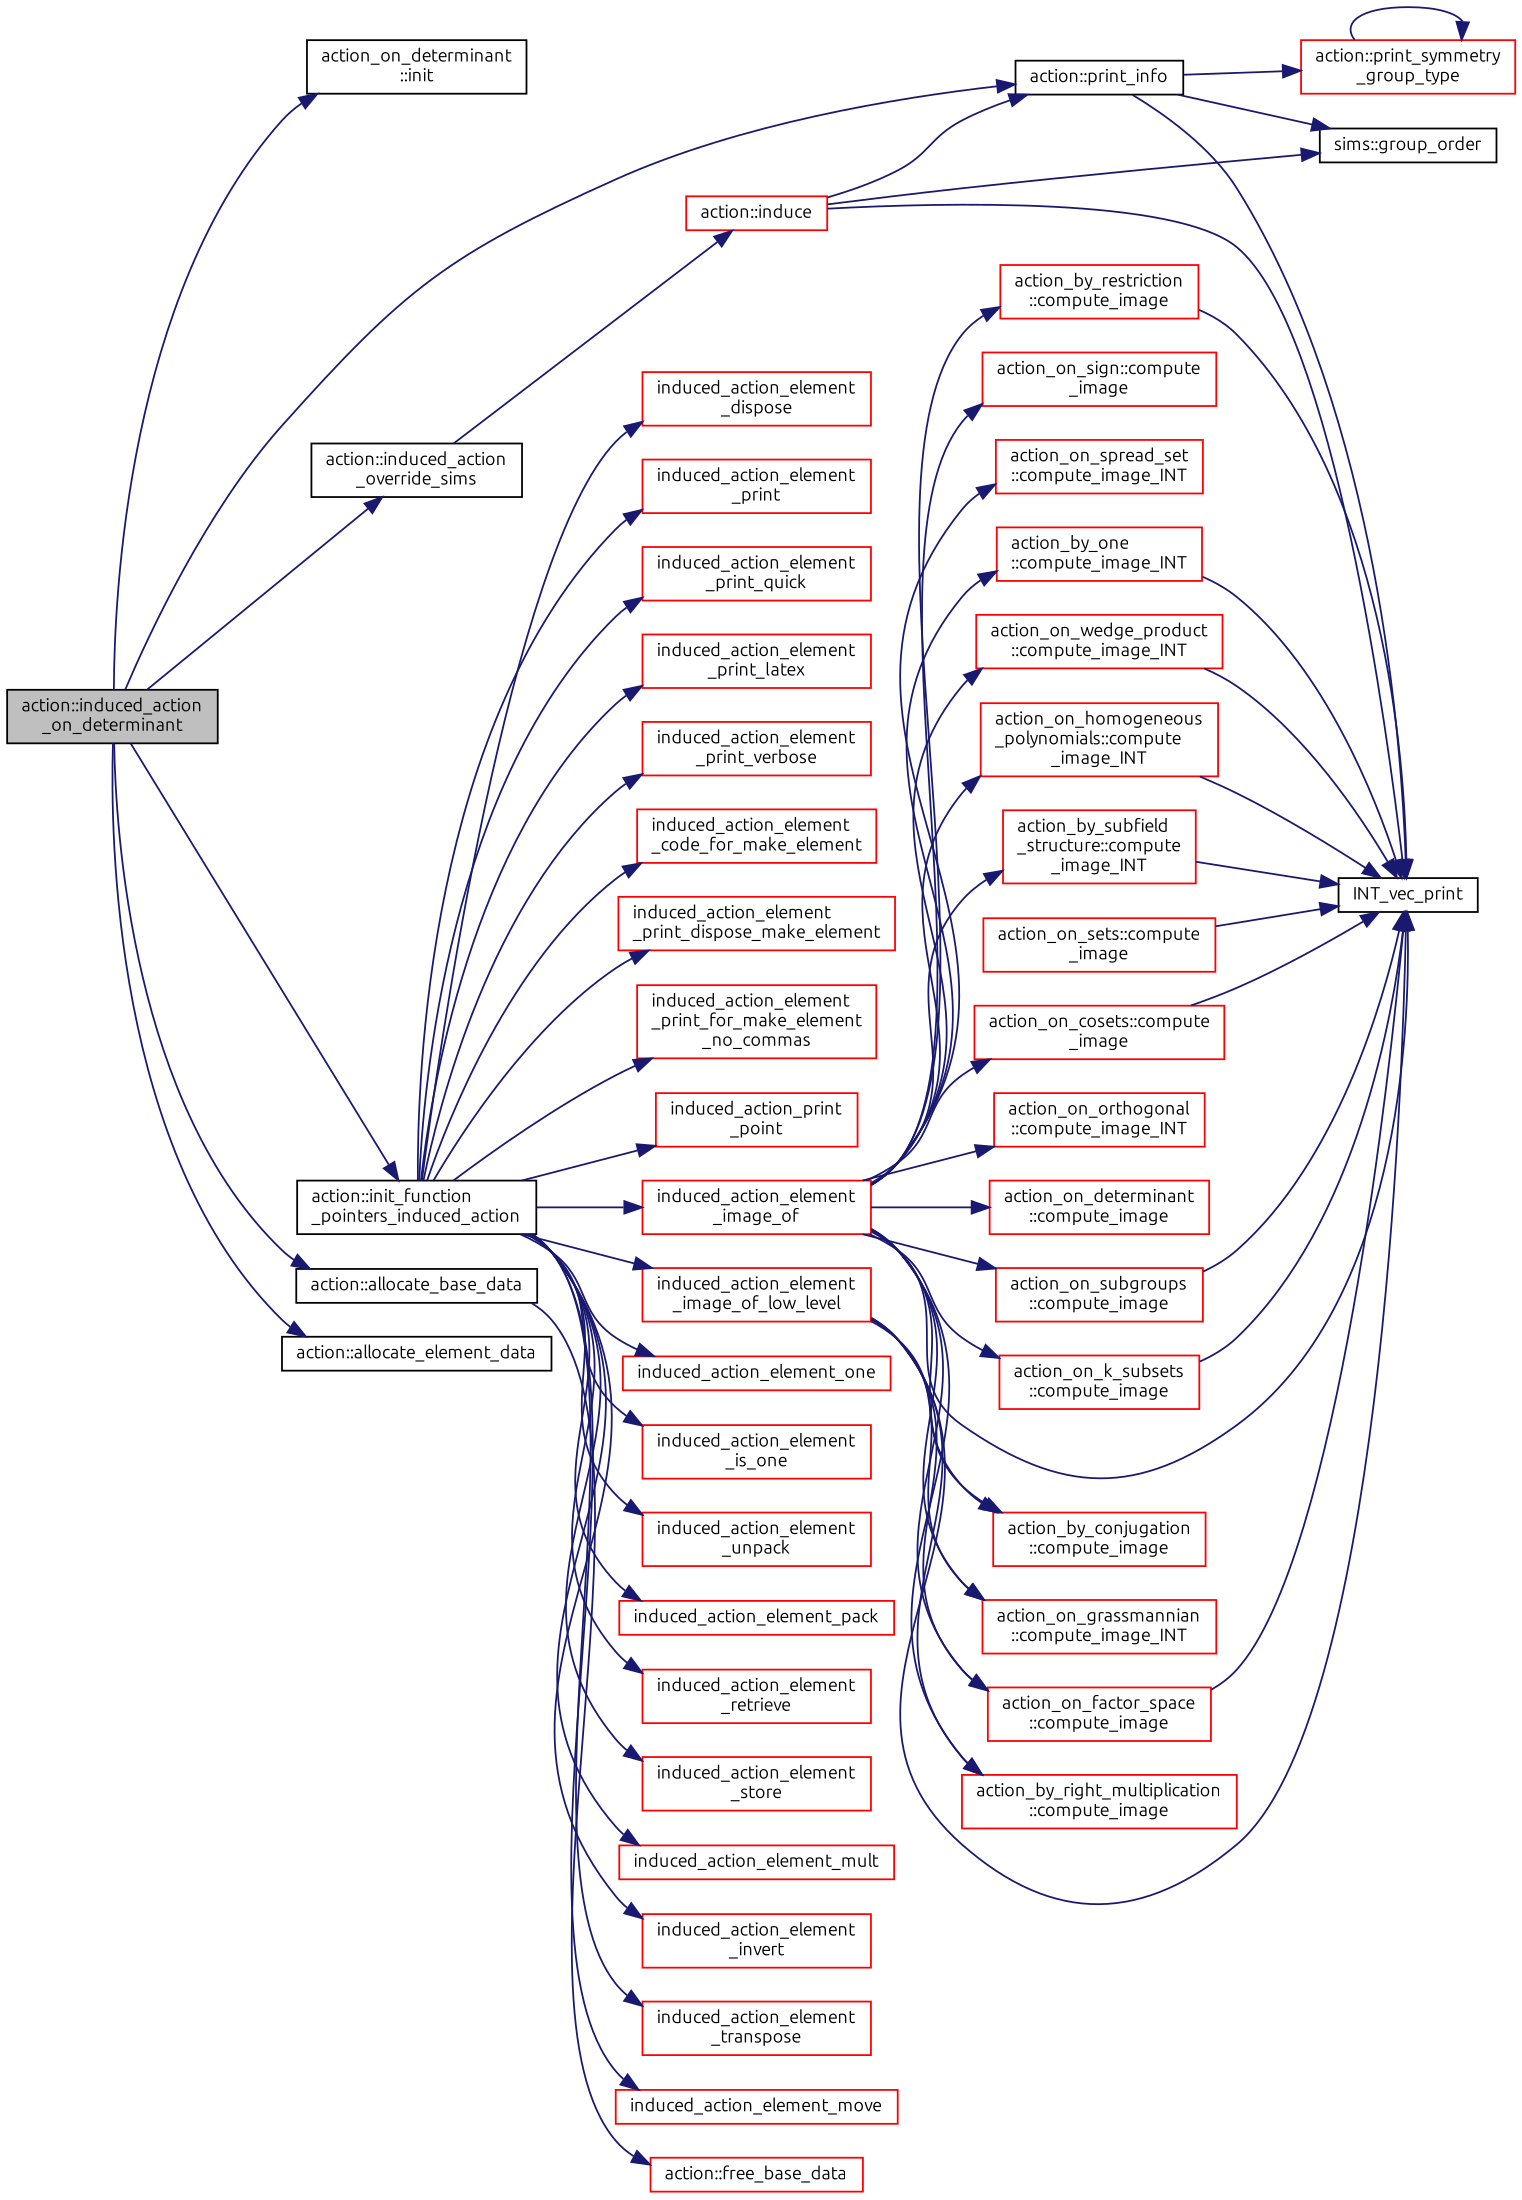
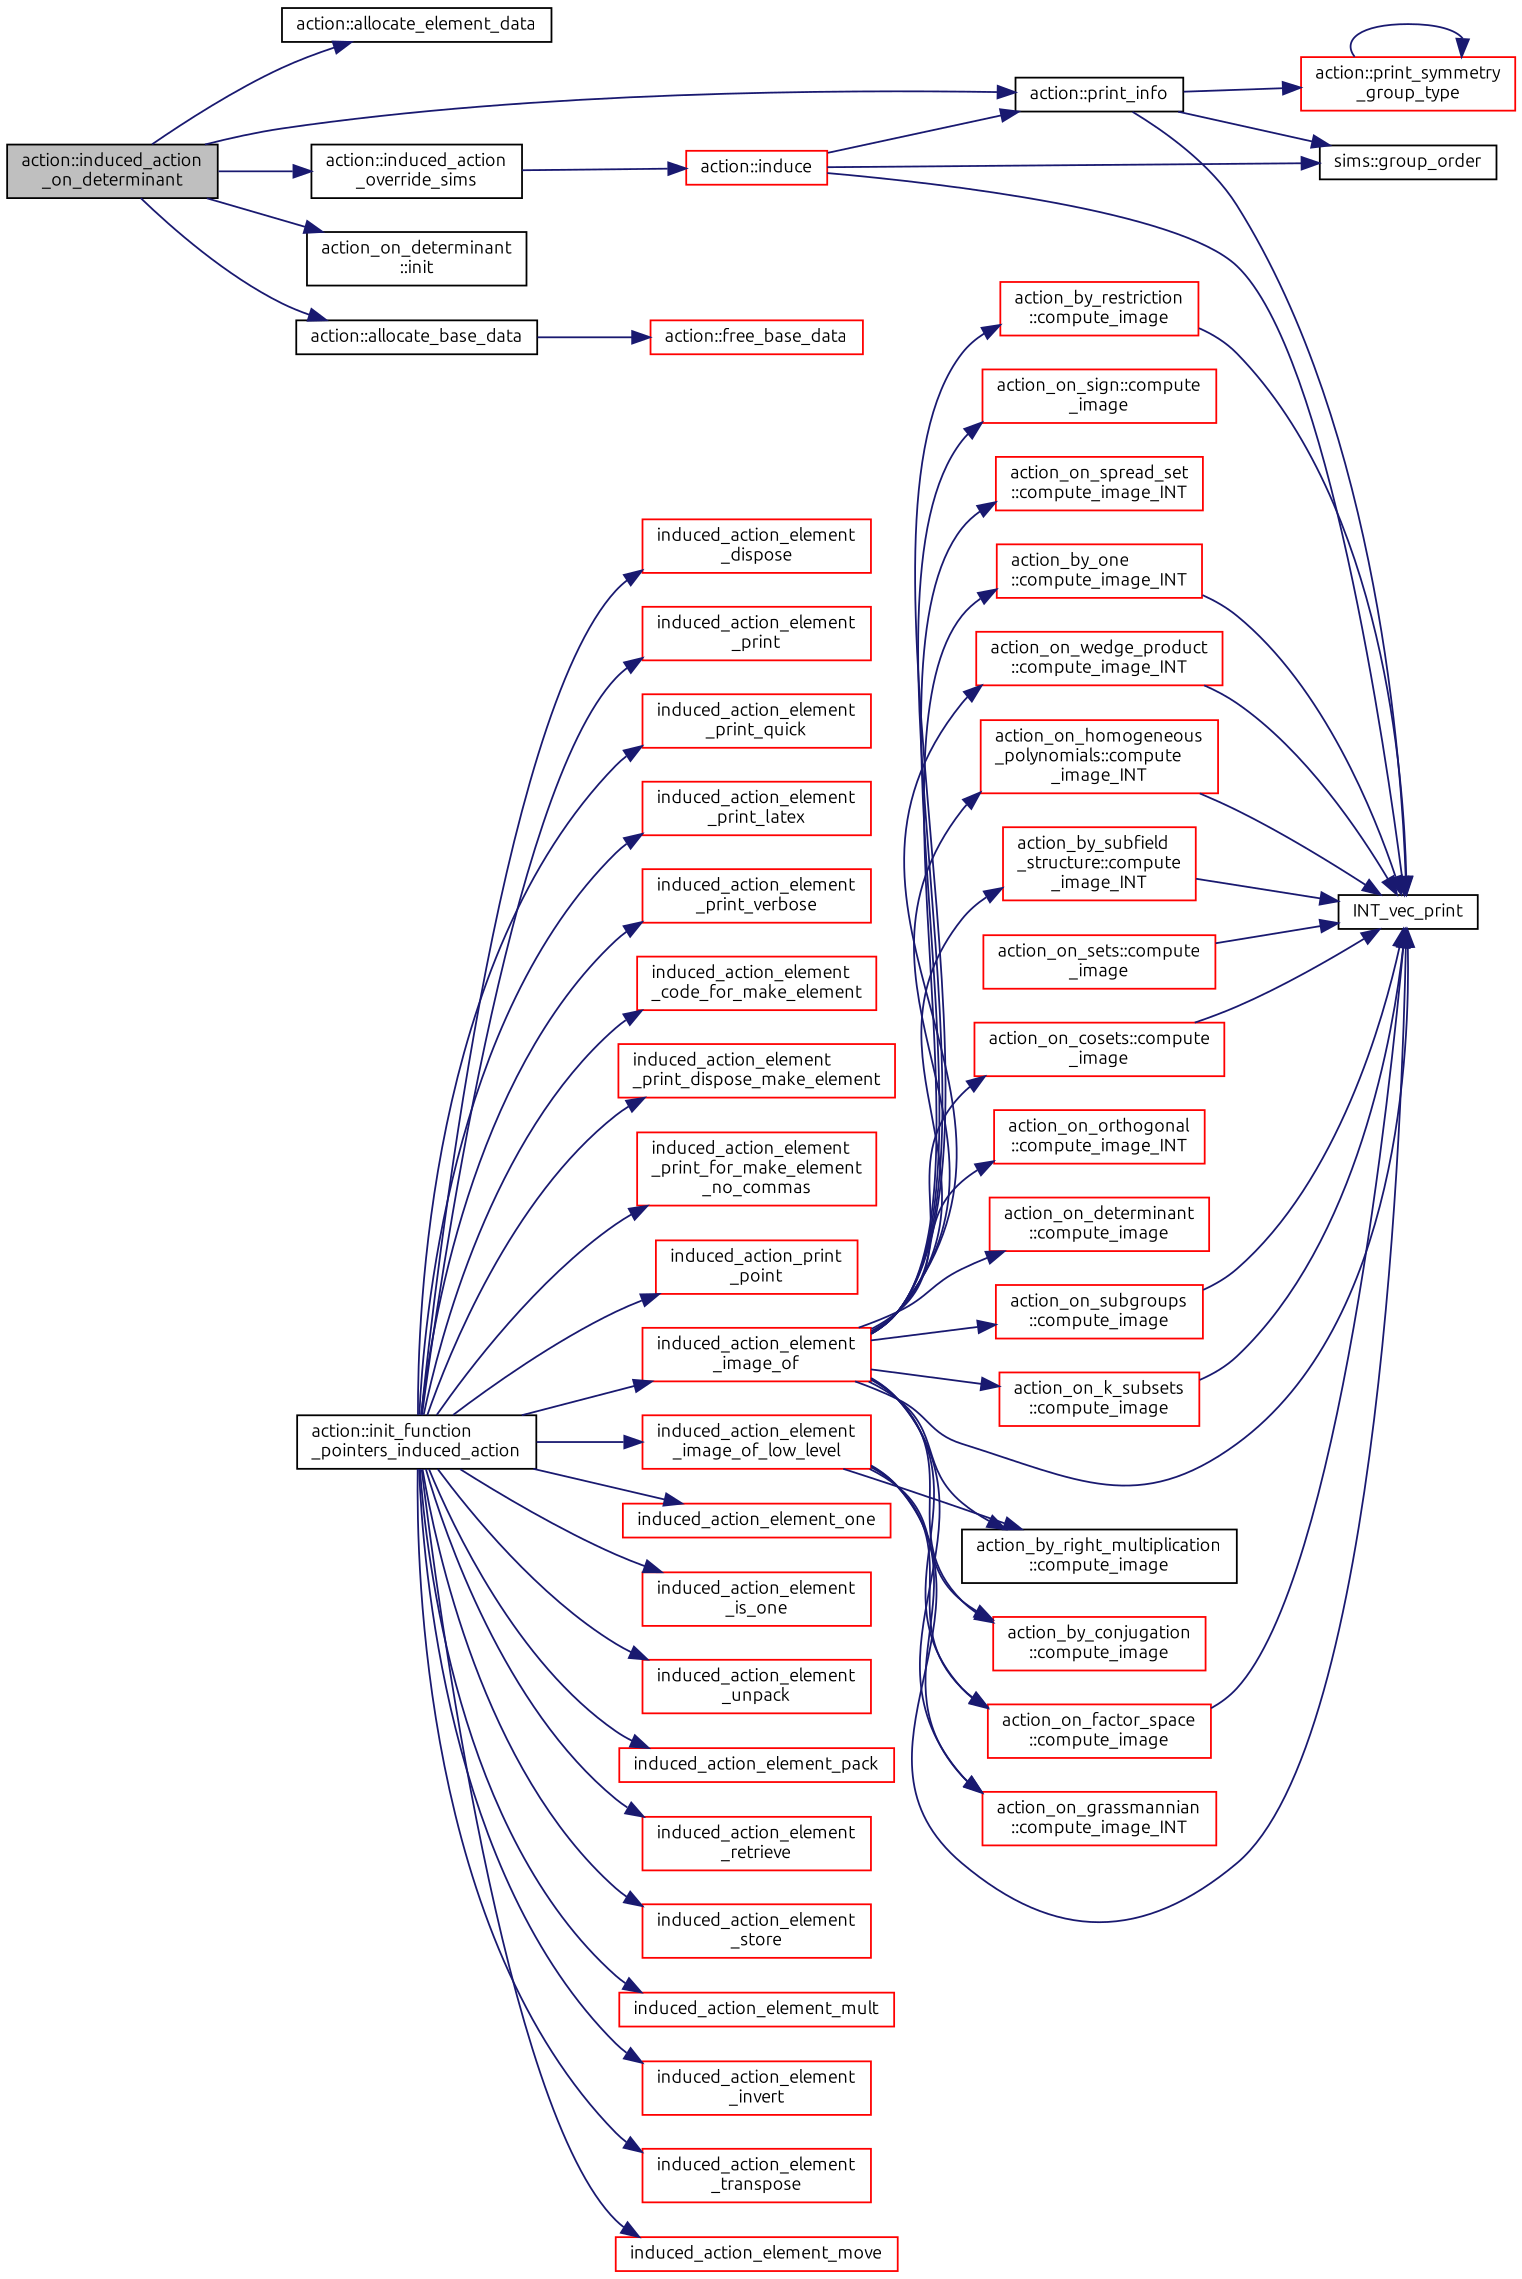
edge "action::induced_action _on_determinant" -> "action::init_function _pointers_induced_action": removed
node "action_by_right_multiplication ::compute_image": color red -> black
